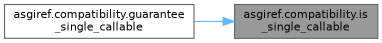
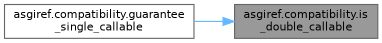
node "asgiref.compatibility.is _single_callable": label "asgiref.compatibility.is _single_callable" -> "asgiref.compatibility.is _double_callable"
